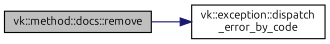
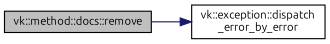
node "vk::exception::dispatch _error_by_code": label "vk::exception::dispatch _error_by_code" -> "vk::exception::dispatch _error_by_error"
